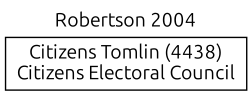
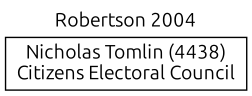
node "Citizens Tomlin (4438) Citizens Electoral Council": label "Citizens Tomlin (4438) Citizens Electoral Council" -> "Nicholas Tomlin (4438) Citizens Electoral Council"
